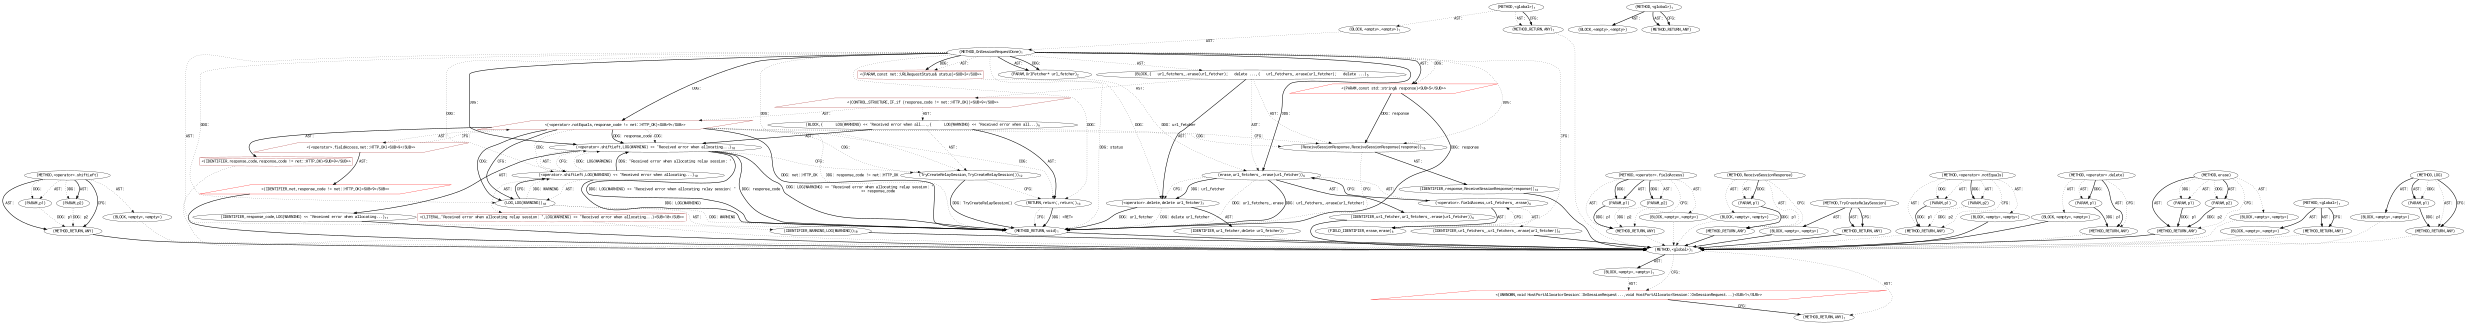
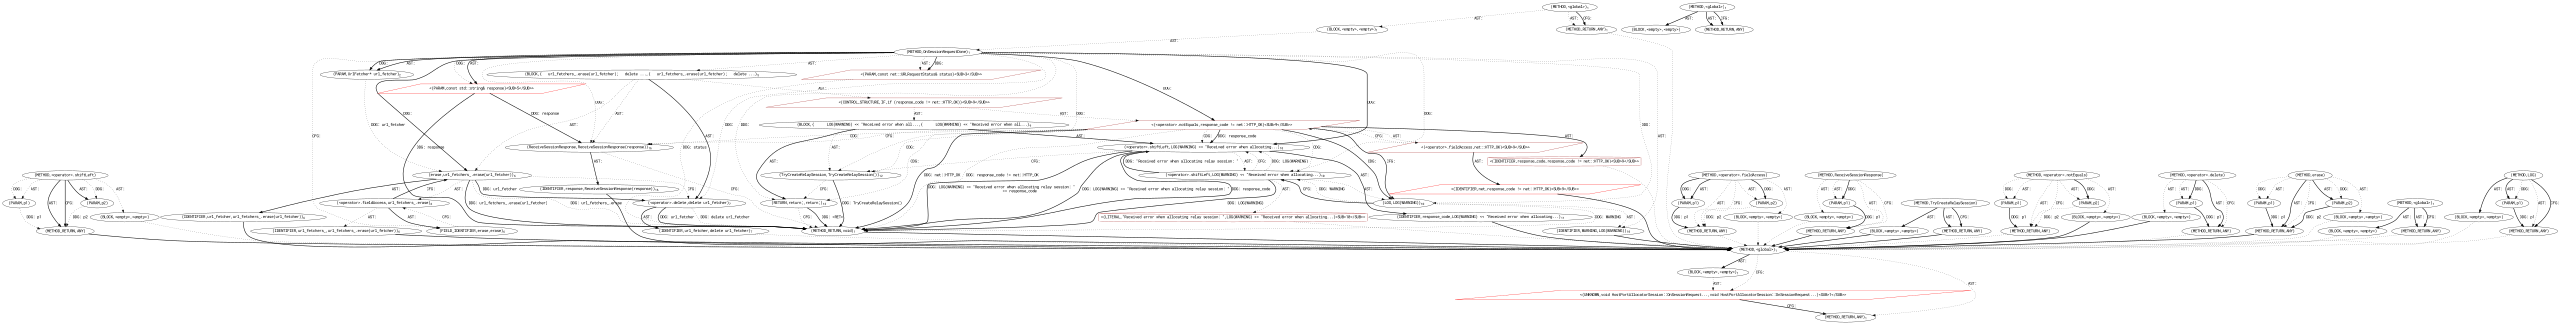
node "<(PARAM,const net::URLRequestStatus& status)<SUB>3</SUB>>": shape cylinder -> parallelogram
edge "(METHOD,OnSessionRequestDone)" -> "(METHOD_RETURN,void)": now "(METHOD,OnSessionRequestDone)" -> "(IDENTIFIER,WARNING,LOG(WARNING))"
